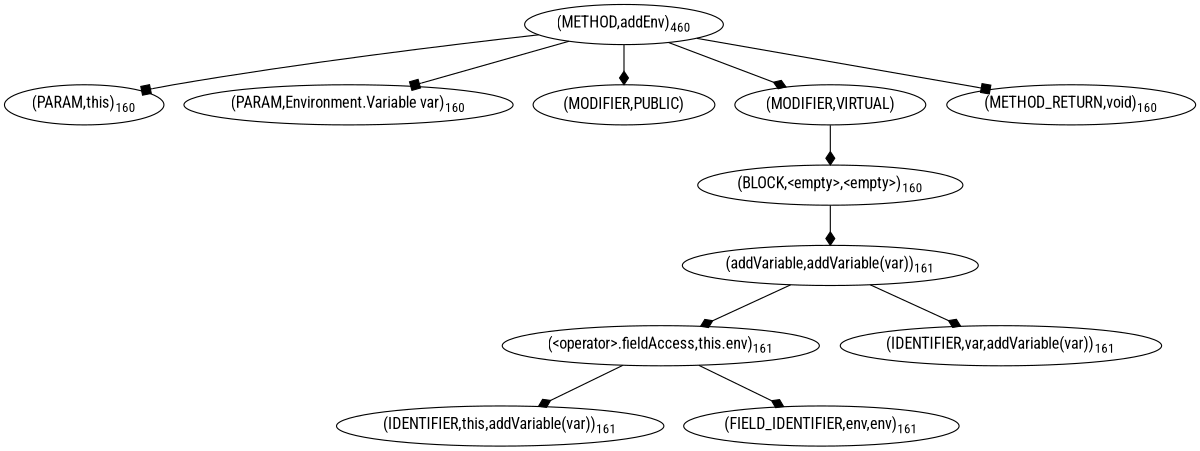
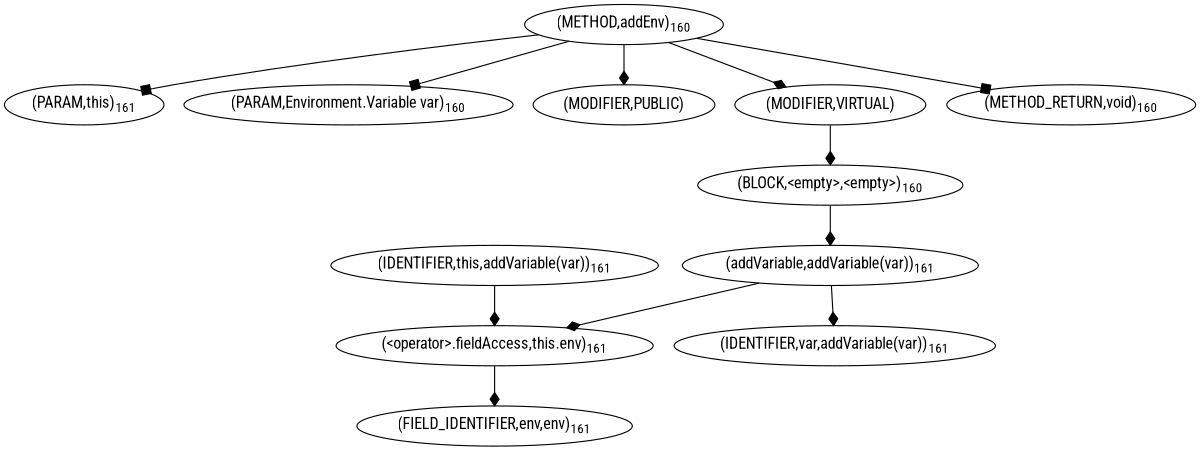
node "(METHOD,addEnv)": text "460" -> "160"
node "(PARAM,this)": text "160" -> "161"
edge "(<operator>.fieldAccess,this.env)" -> "(IDENTIFIER,this,addVariable(var))": reversed
